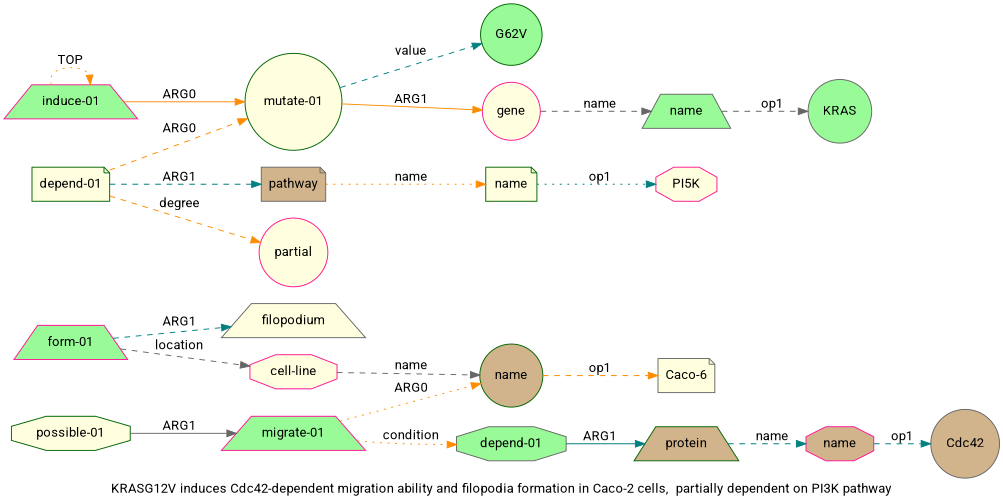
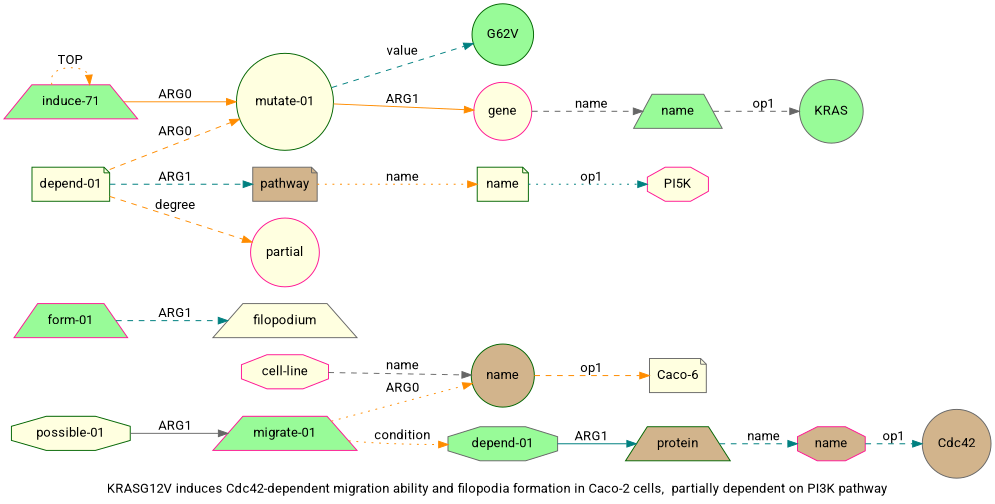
node "induce-01": label "induce-01" -> "induce-71"
edge "form-01" -> "cell-line": removed, label "location"
